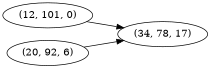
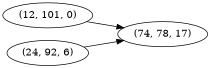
node "(34, 78, 17)": label "(34, 78, 17)" -> "(74, 78, 17)"
node "(20, 92, 6)": label "(20, 92, 6)" -> "(24, 92, 6)"
